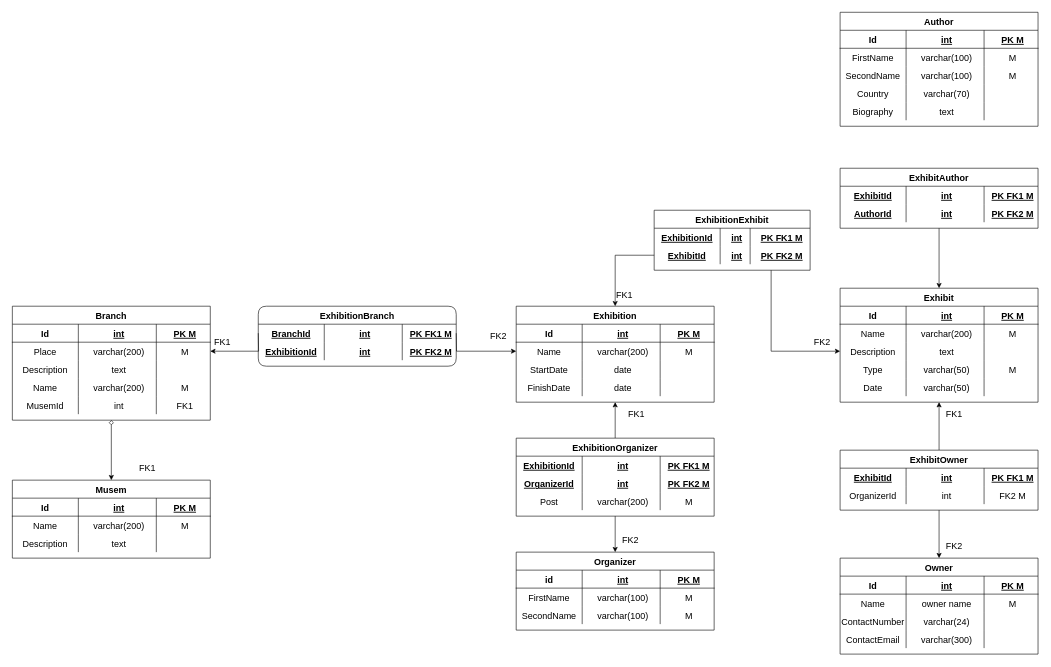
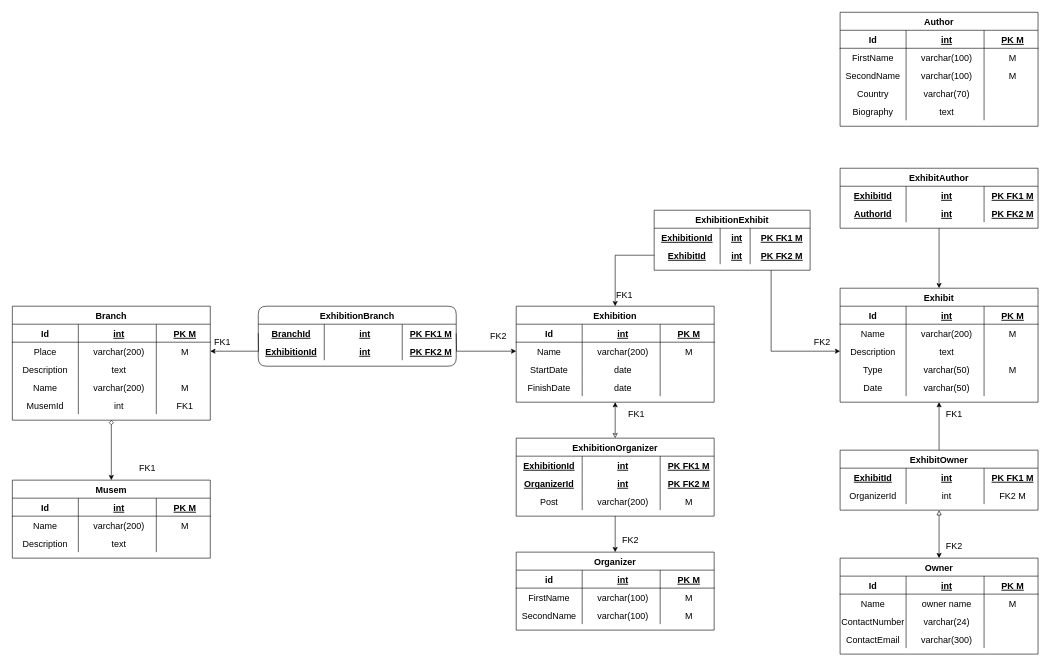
edge "ExhibitionOrganizer" -> "Exhibition": arrowhead none -> classic
edge "ExhibitOwner" -> "Owner": arrowhead none -> block
